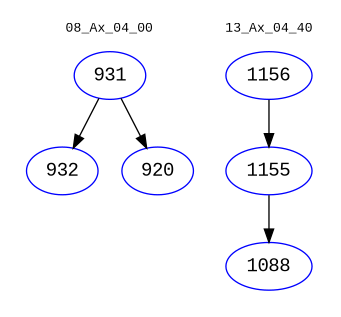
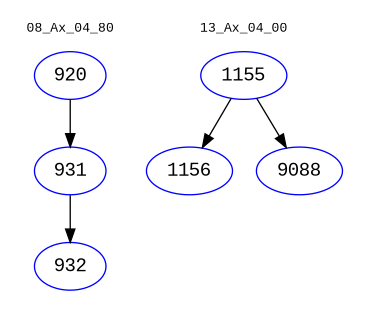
cluster "08_Ax_04_00": label "08_Ax_04_00" -> "08_Ax_04_80"
cluster "13_Ax_04_40": label "13_Ax_04_40" -> "13_Ax_04_00"
edge "931" -> "920": reversed
edge "1156" -> "1155": reversed
node "1088": label "1088" -> "9088"
